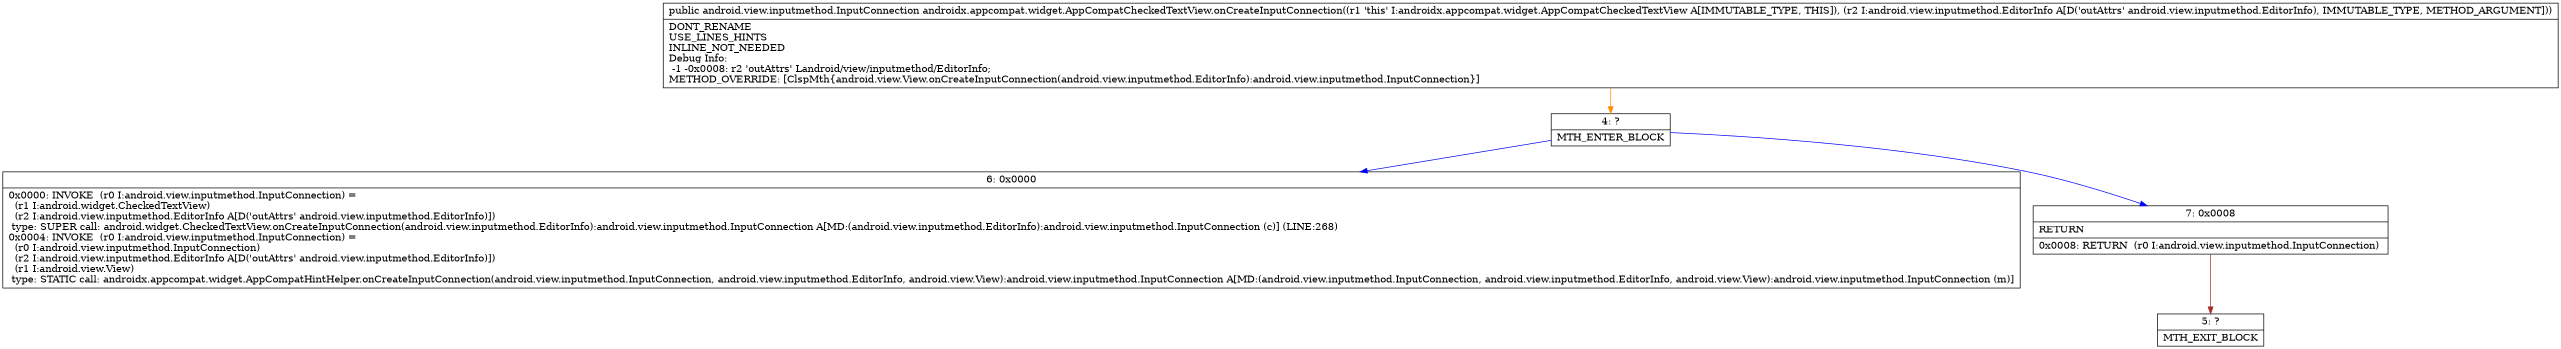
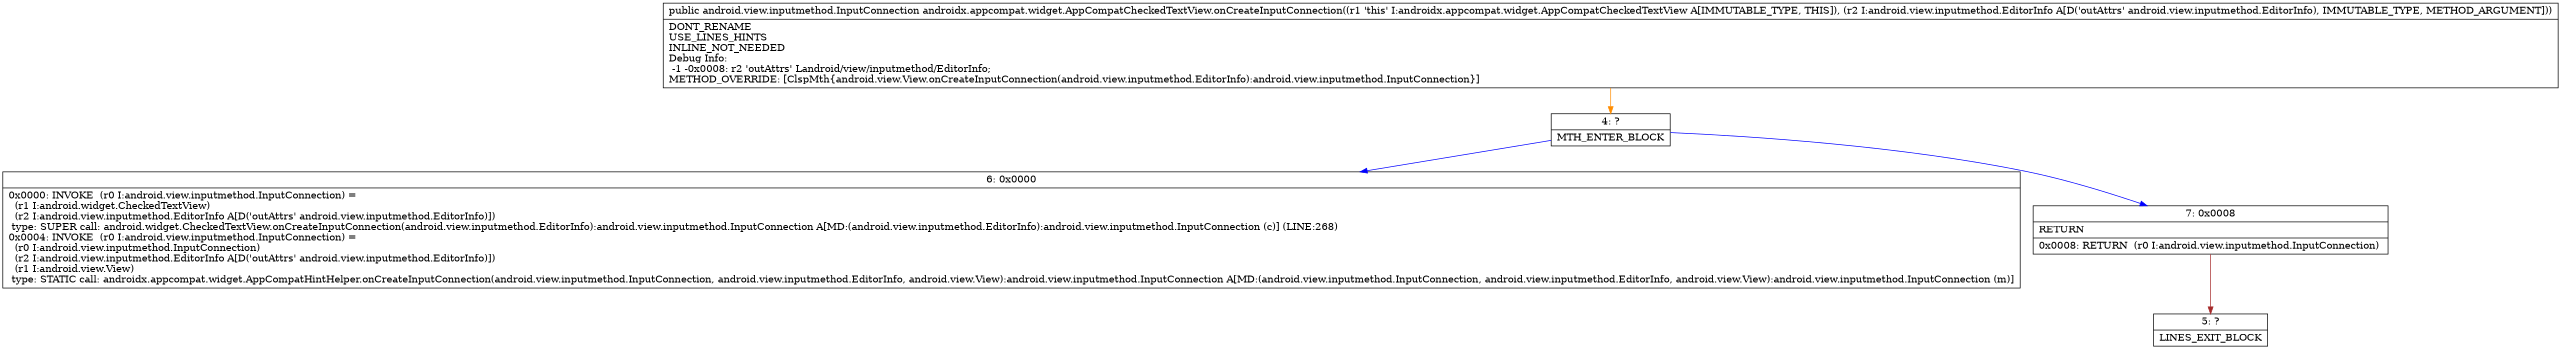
node "5: ?": text "MTH_EXIT_BLOCK" -> "LINES_EXIT_BLOCK"
